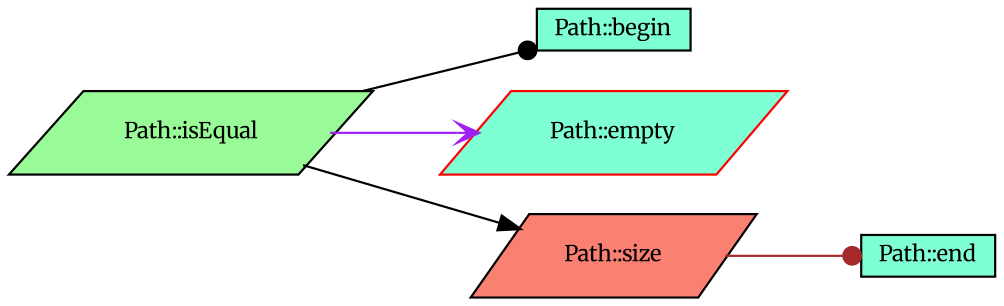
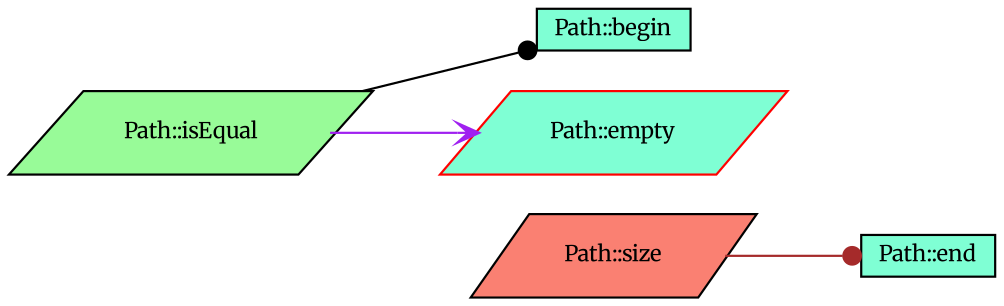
edge "Path::isEqual" -> "Path::size": removed
